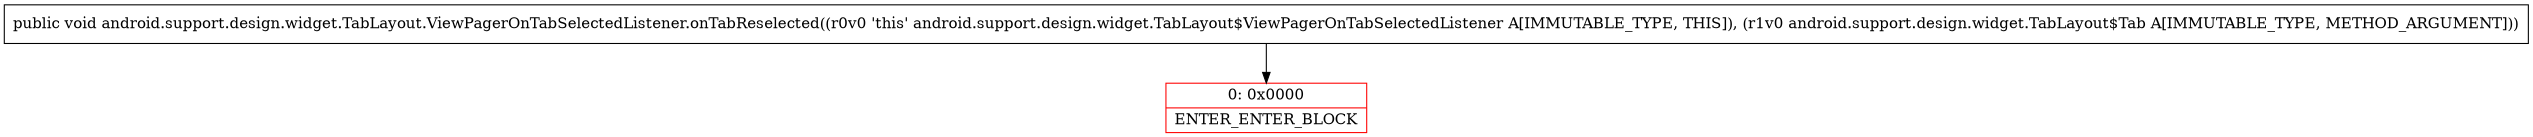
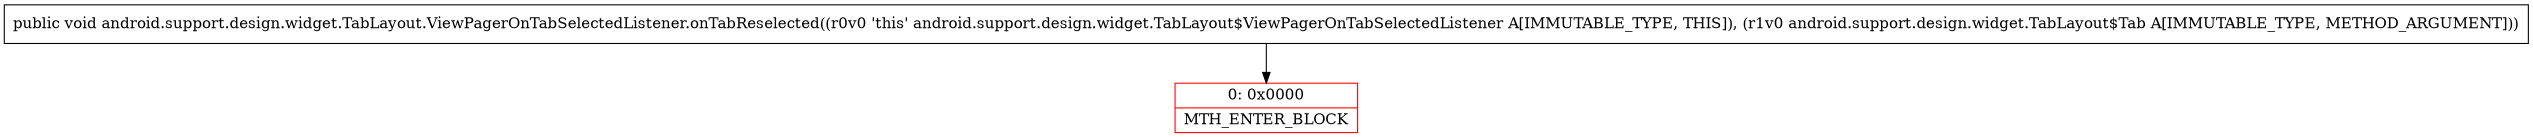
node "0: 0x0000": text "ENTER_ENTER_BLOCK" -> "MTH_ENTER_BLOCK"
